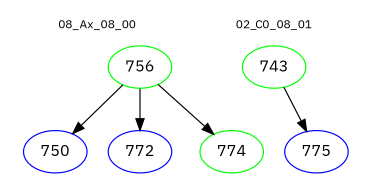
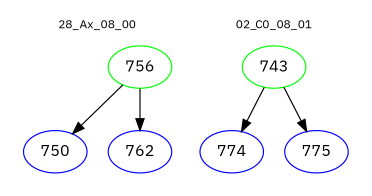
cluster "08_Ax_08_00": label "08_Ax_08_00" -> "28_Ax_08_00"
edge "756" -> "774": now "743" -> "774"
node "772": label "772" -> "762"
node "774": color green -> blue
